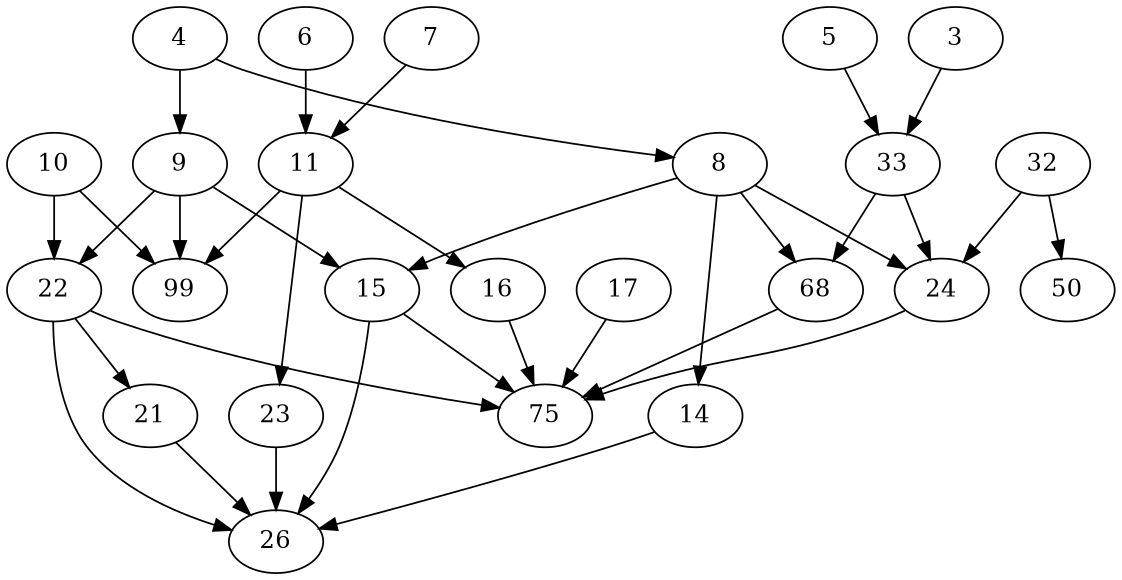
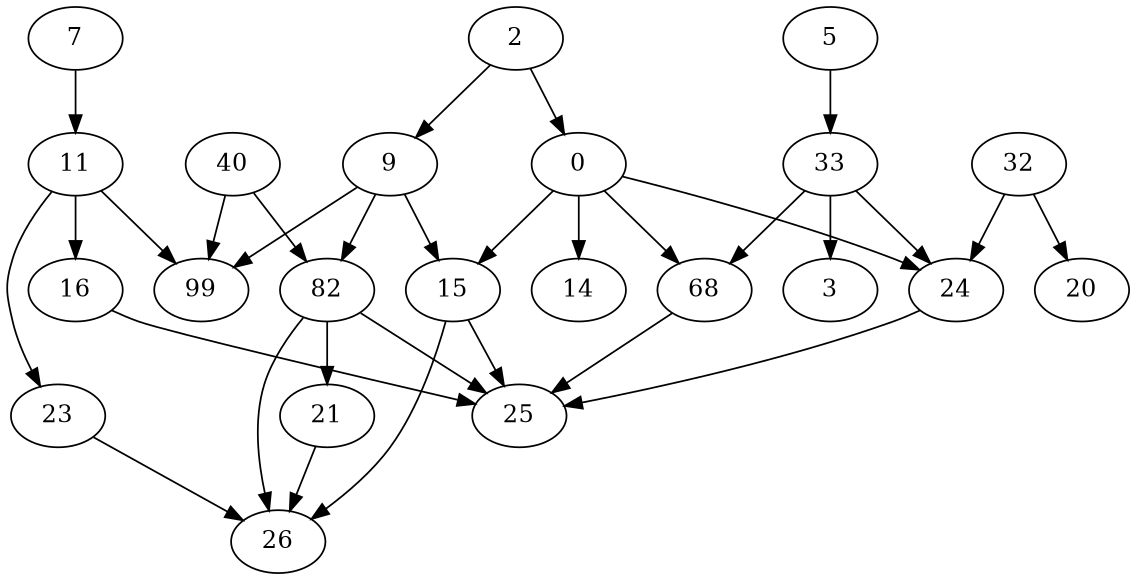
node "4": label "4" -> "2"
node "6": removed
edge "3" -> "33": reversed
node "10": label "10" -> "40"
node "8": label "8" -> "0"
node "22": label "22" -> "82"
node "17": removed
node "50": label "50" -> "20"
node "75": label "75" -> "25"
edge "14" -> "26": removed
